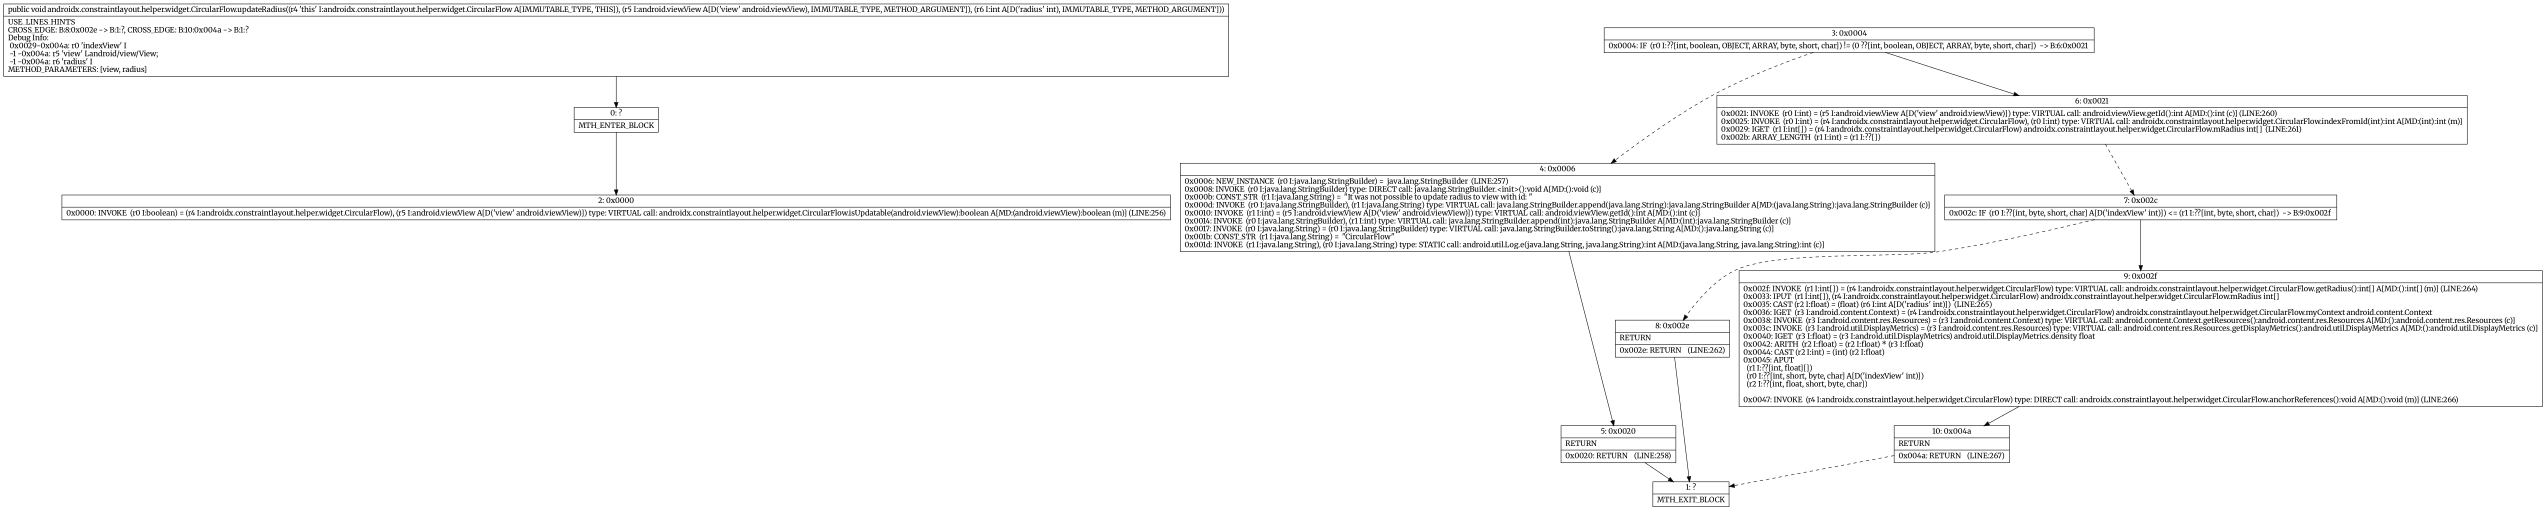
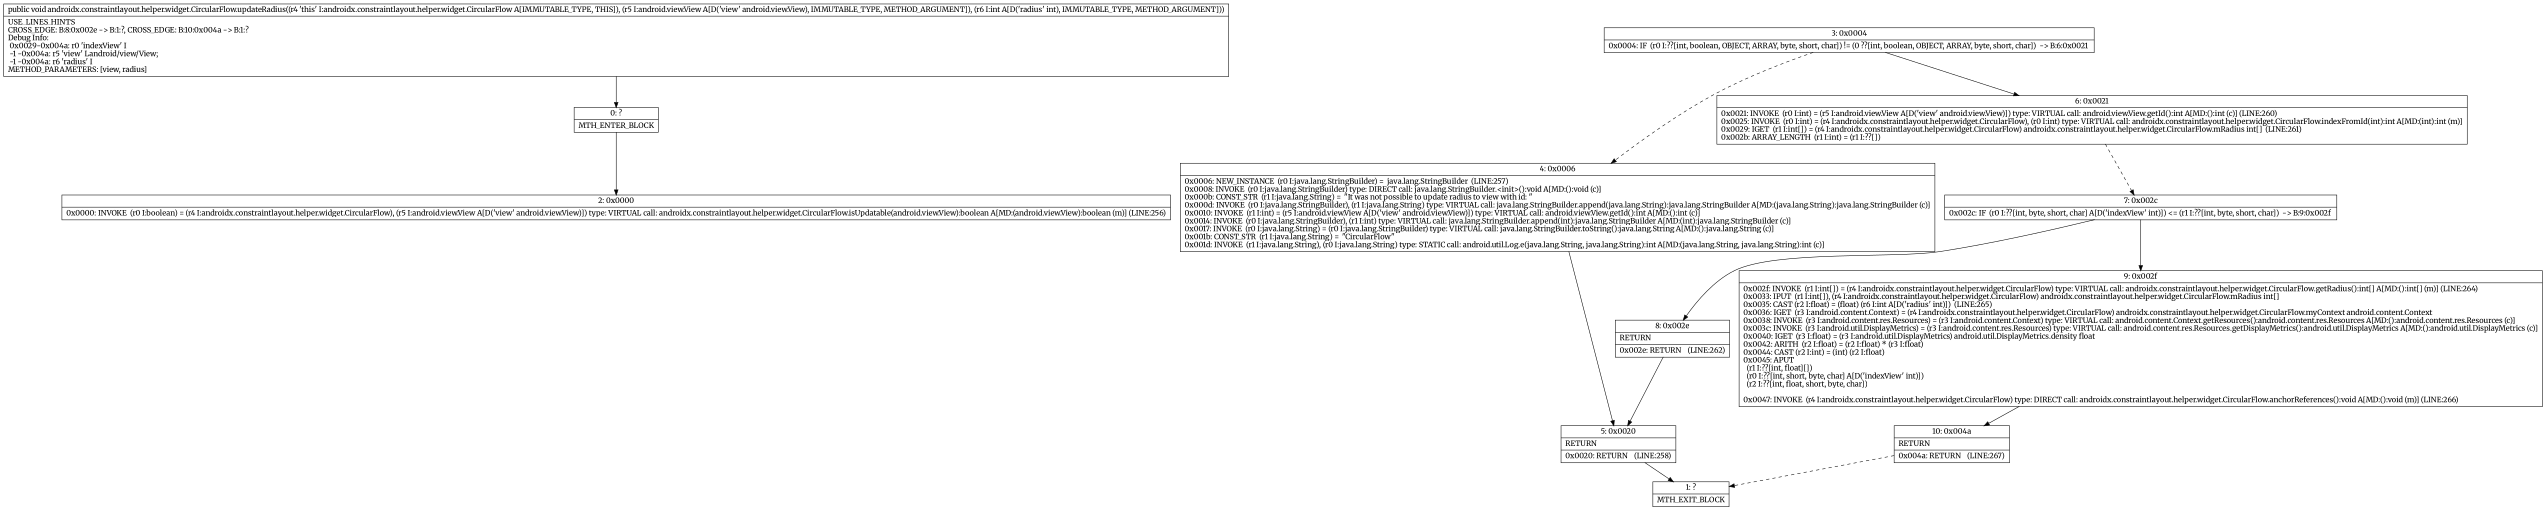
edge "7: 0x002c" -> "8: 0x002e": style dashed -> solid
edge "8: 0x002e" -> "1: ?": now "8: 0x002e" -> "5: 0x0020"
